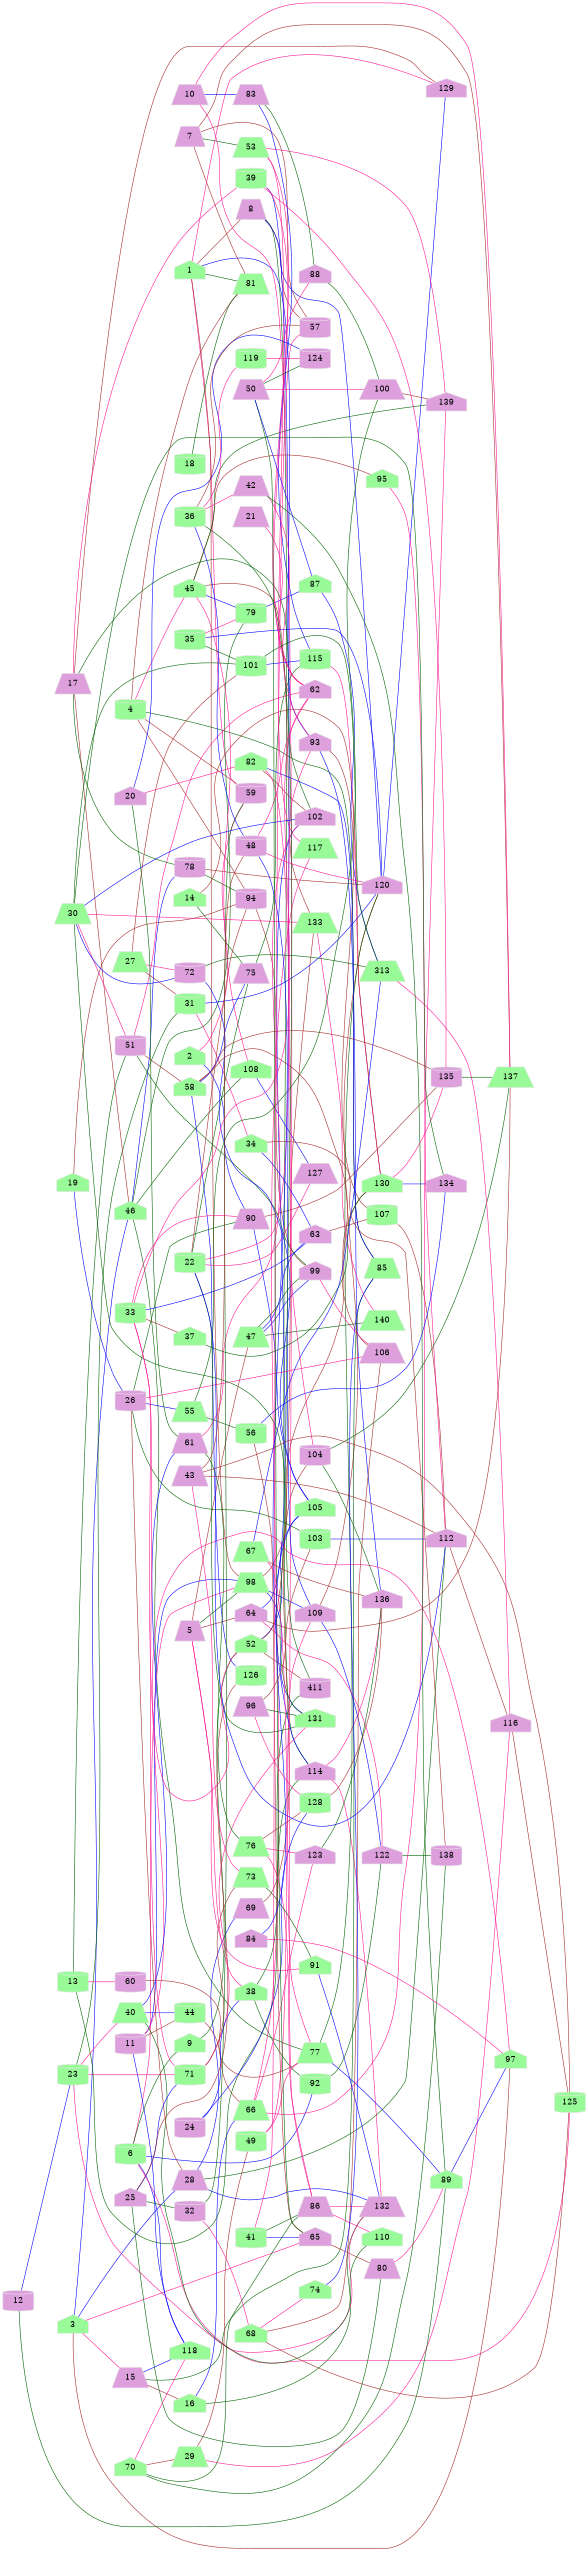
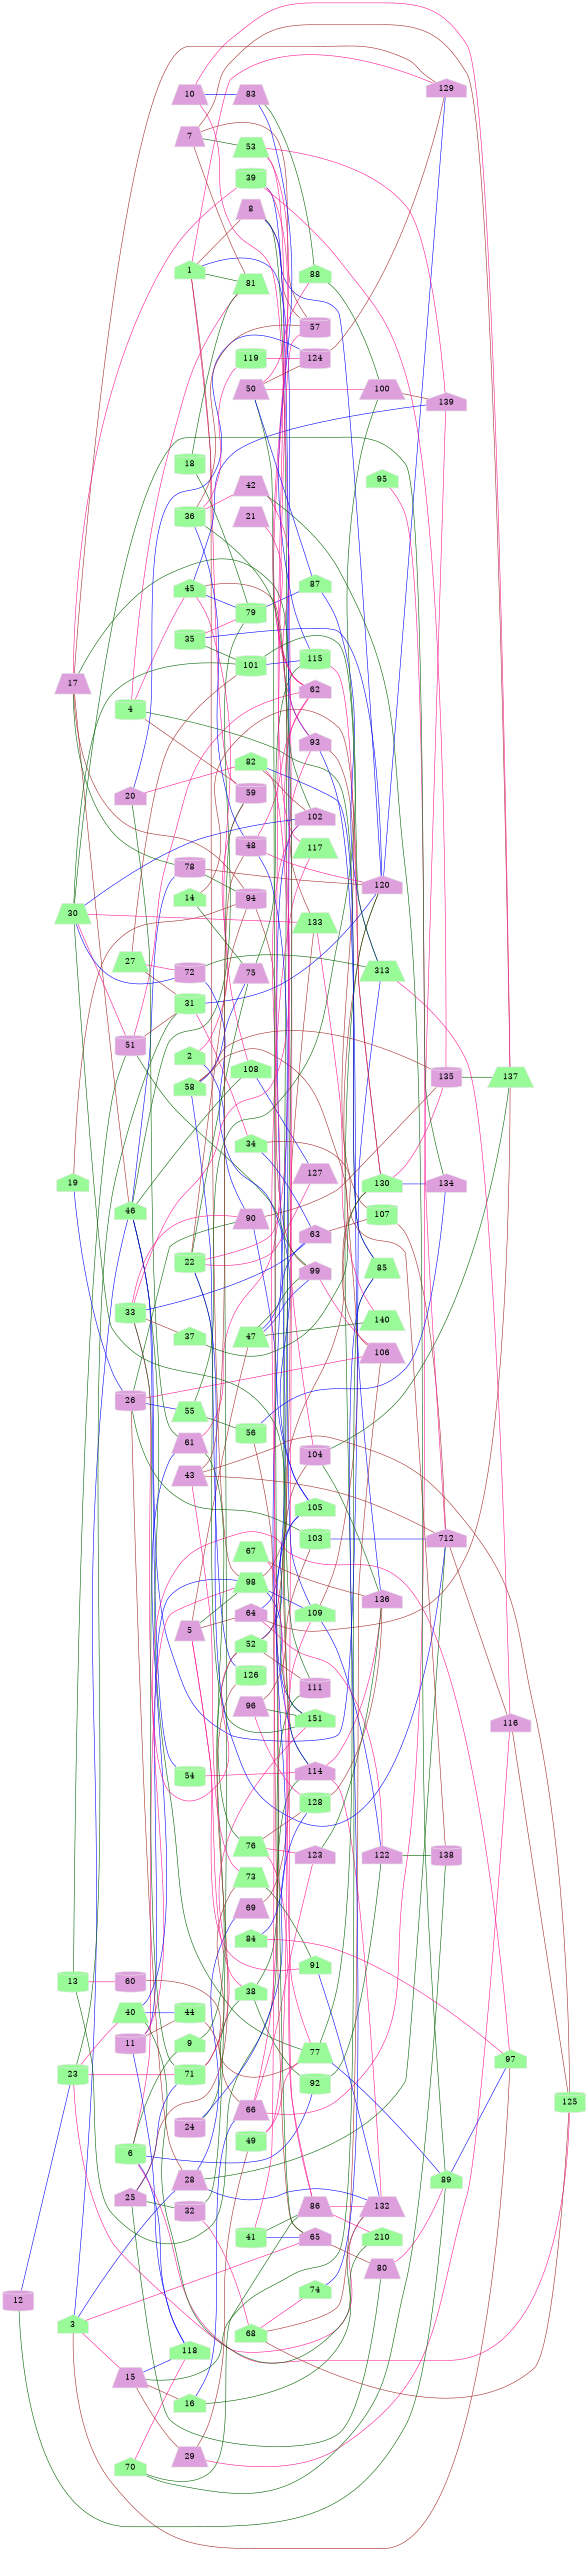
edge "129" -- "124": added
node "88": fillcolor plum -> palegreen
edge "124" -- "50": color darkgreen -> brown
edge "139" -- "45": color darkgreen -> blue
edge "95" -- "45": removed
edge "81" -- "4": color brown -> deeppink
edge "18" -- "79": added
edge "4" -- "94": now "17" -- "94"
edge "51" -- "58": now "51" -- "31"
edge "313" -- "67": now "313" -- "46"
node "112": label "112" -> "712"
node "109": fillcolor plum -> palegreen
node "411": label "411" -> "111"
edge "33" -- "71": color deeppink -> darkgreen
node "131": label "131" -> "151"
node "54": added
node "84": fillcolor plum -> palegreen
edge "38" -- "24": color blue -> darkgreen
node "66": fillcolor palegreen -> plum
node "110": label "110" -> "210"
node "29": fillcolor palegreen -> plum
edge "29" -- "70": now "29" -- "15"
